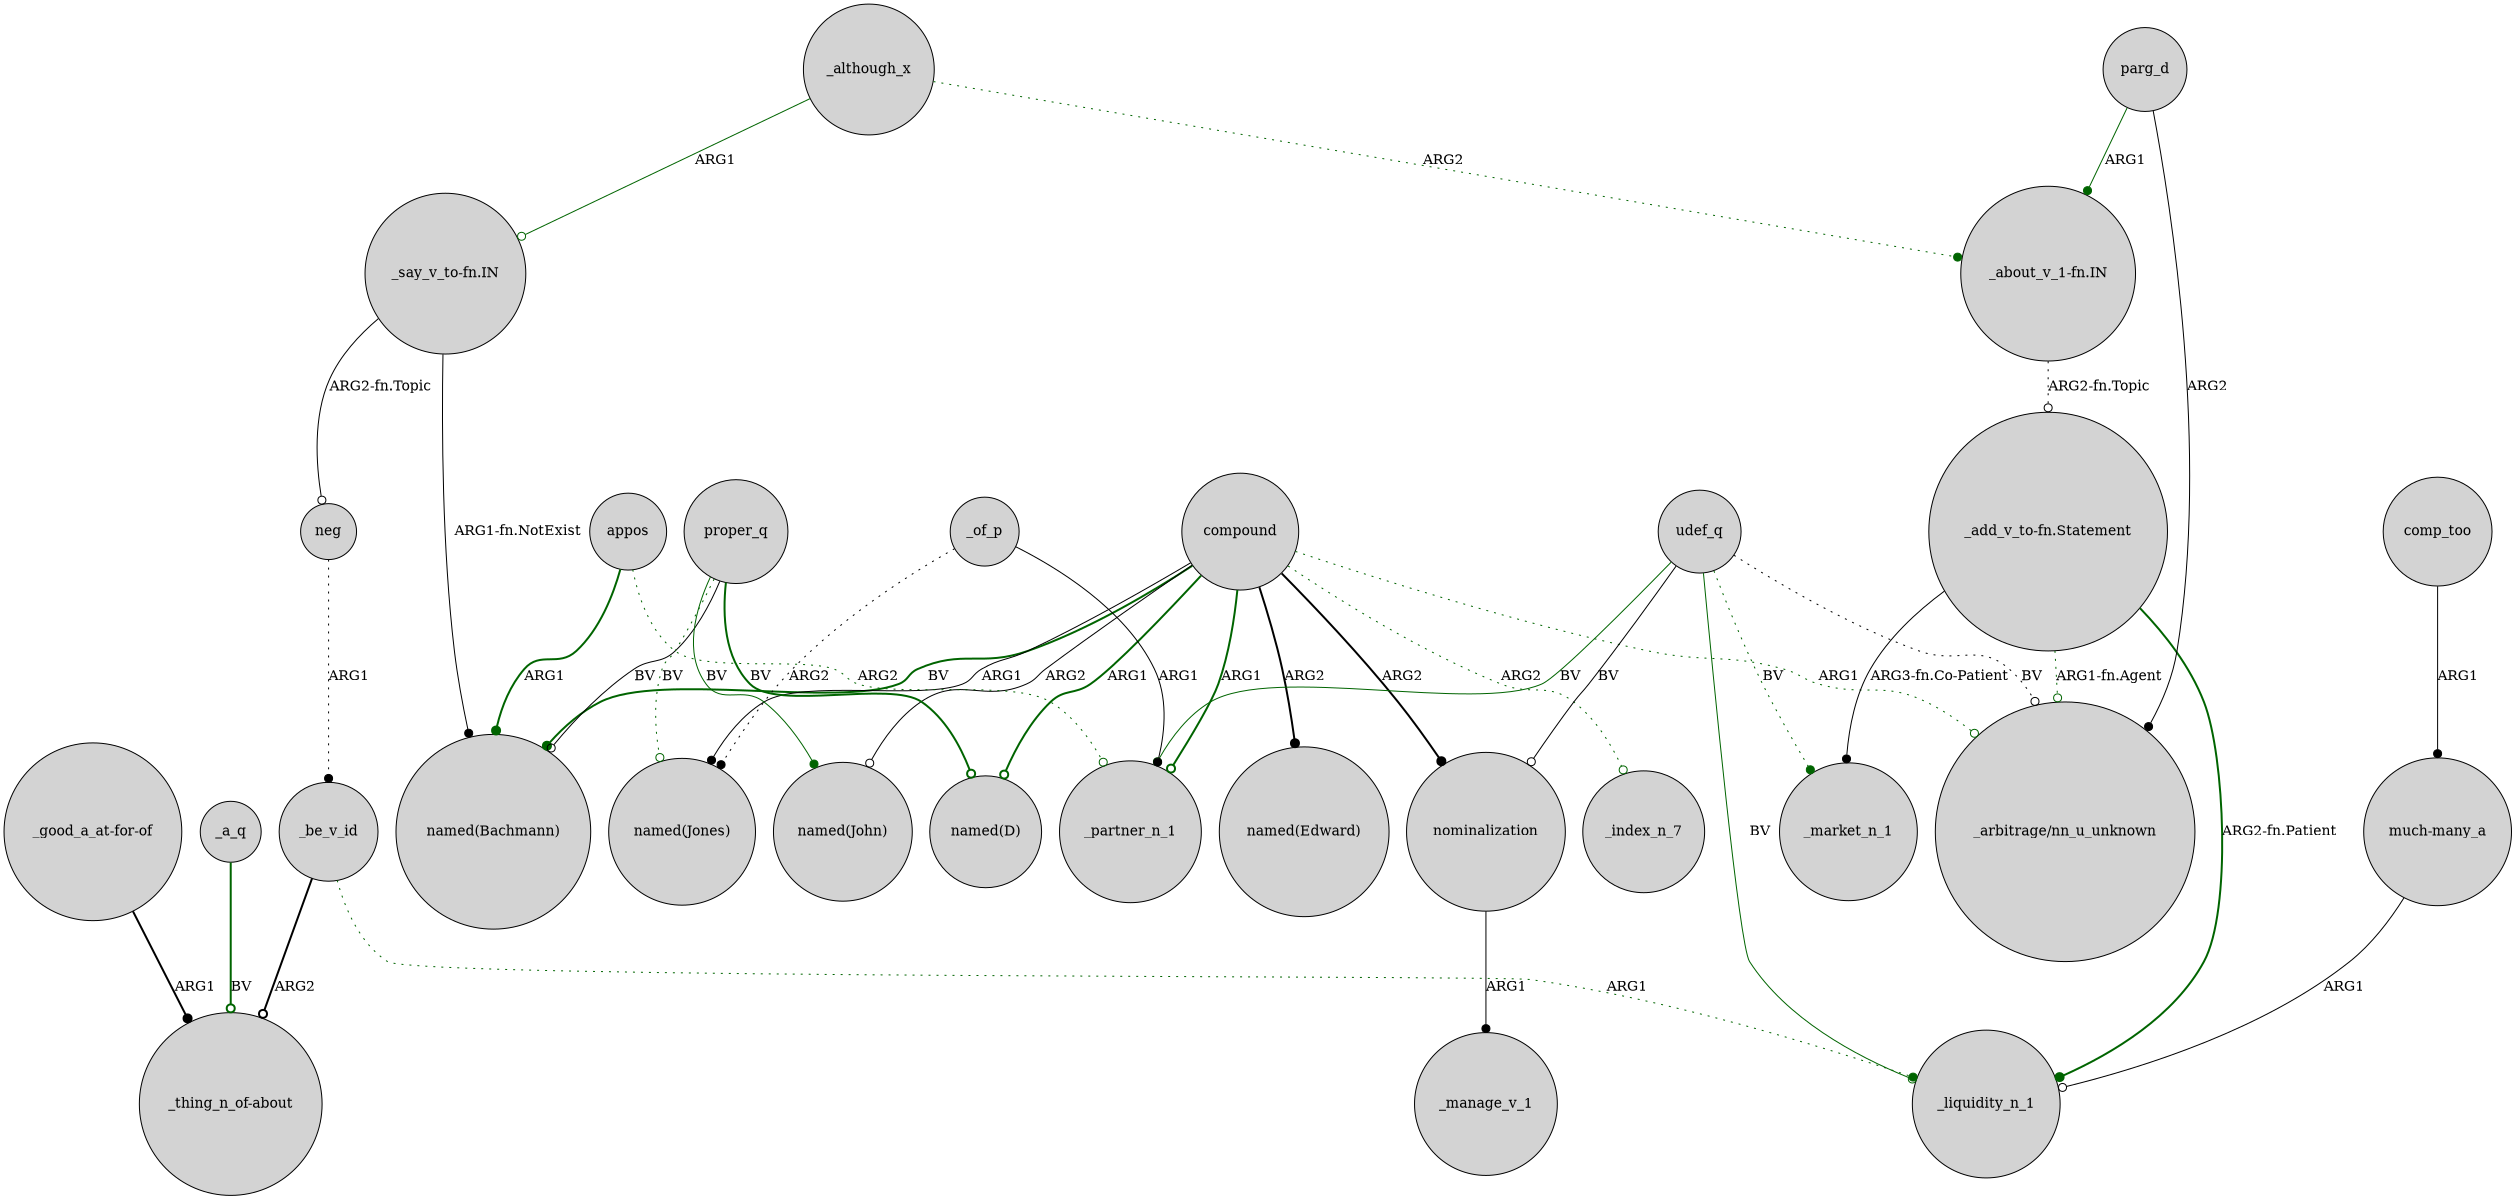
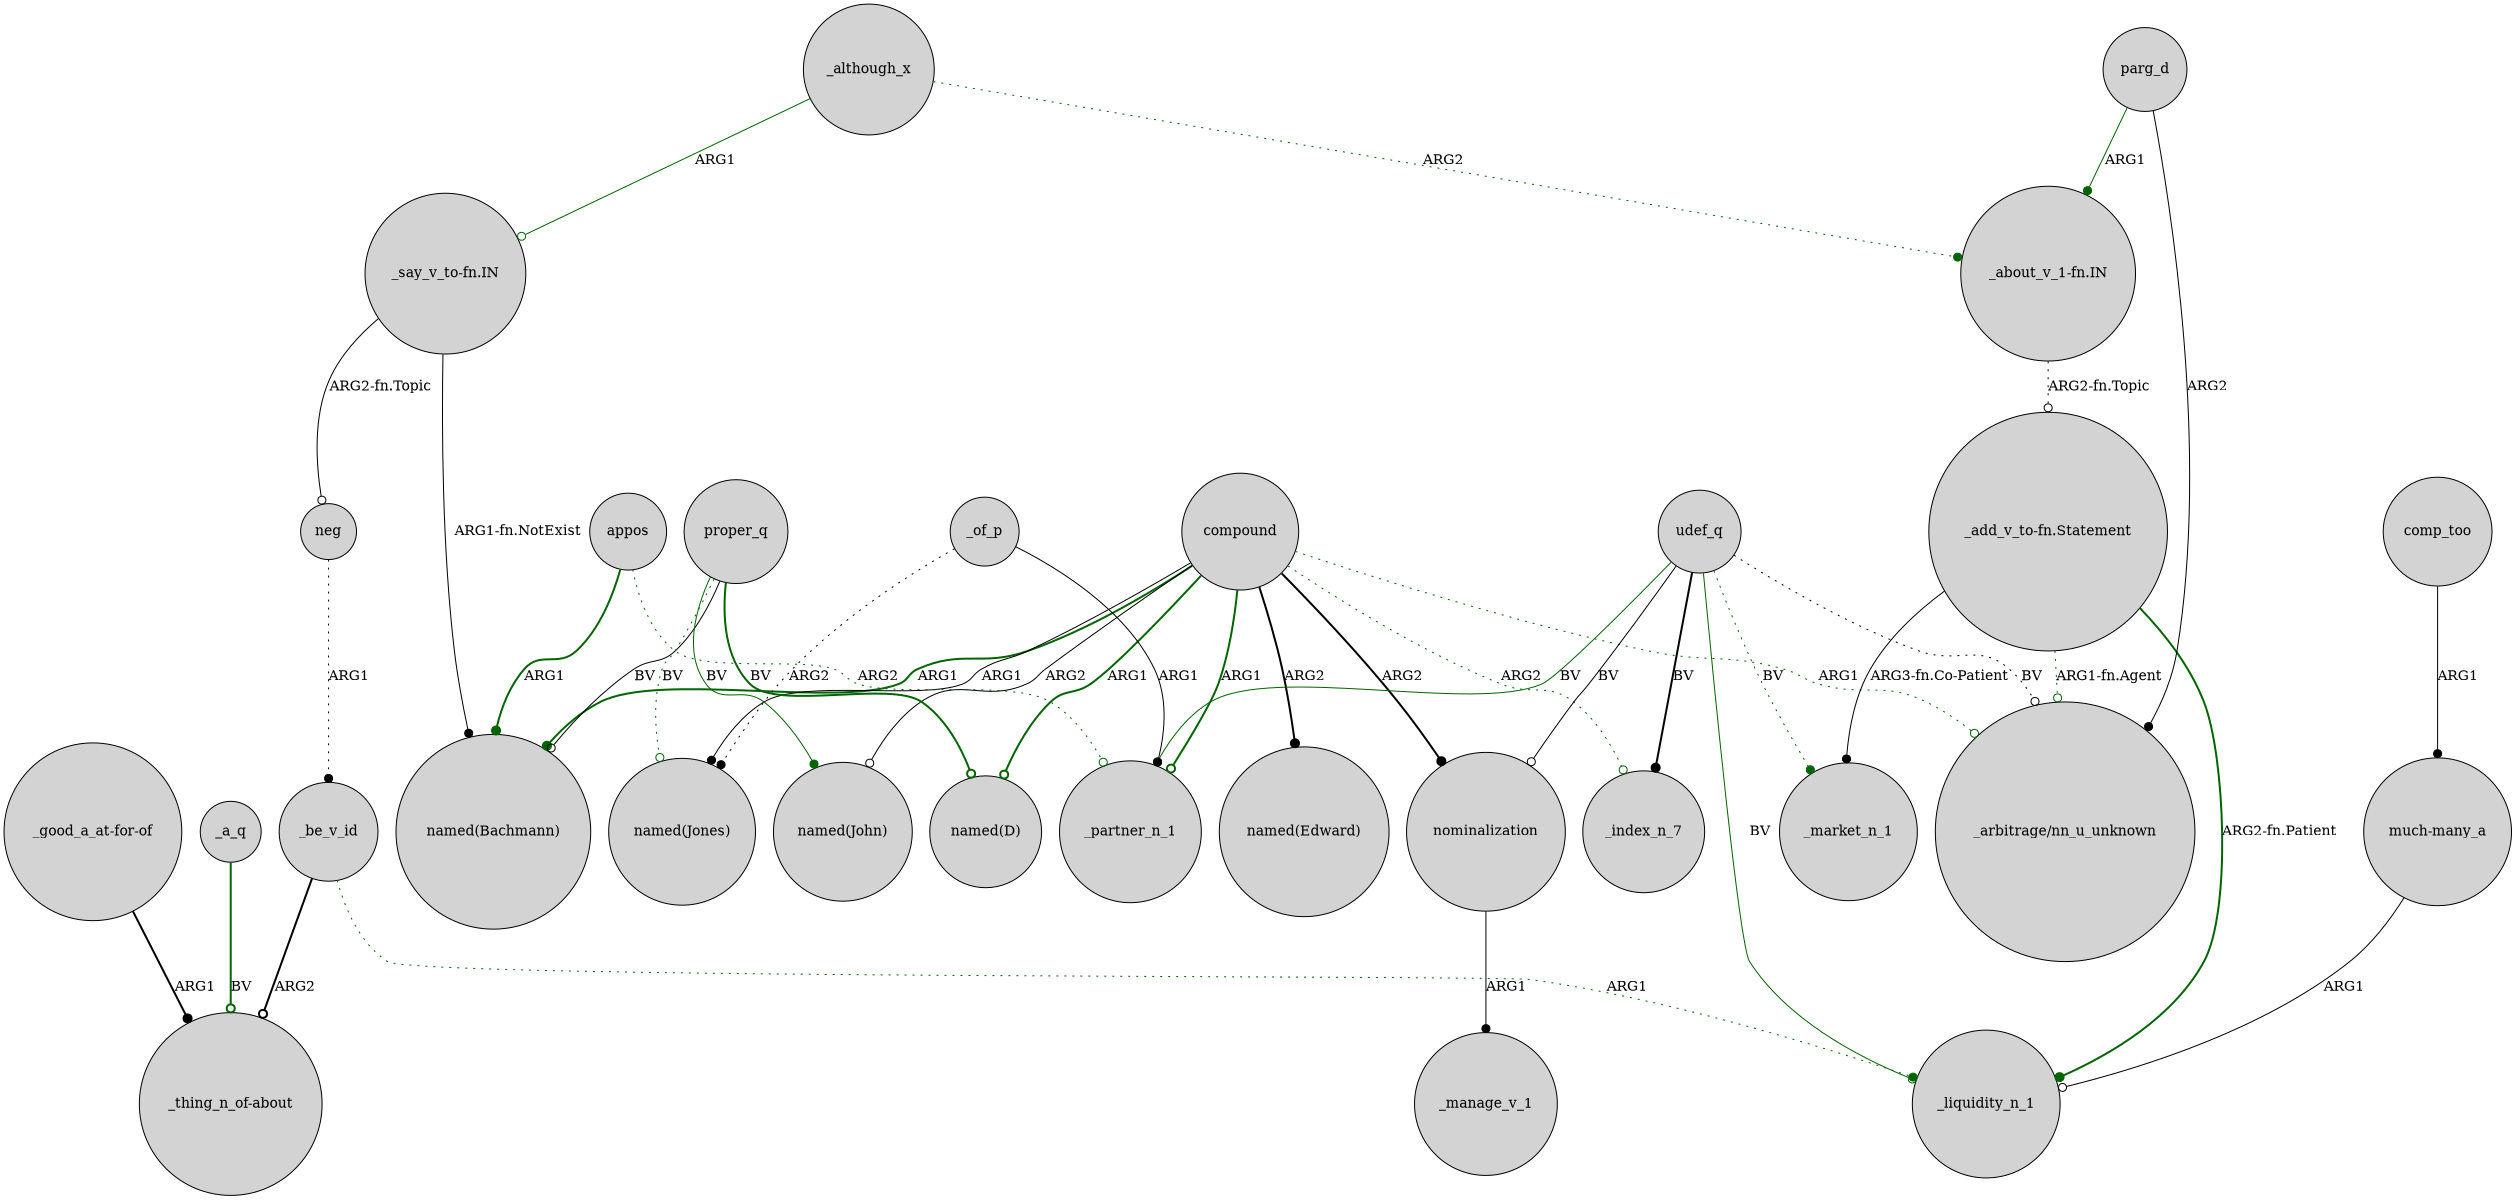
edge "udef_q" -> "_index_n_7": added, label "BV"
edge "compound" -> "named(Bachmann)": label "BV" -> "ARG1"
